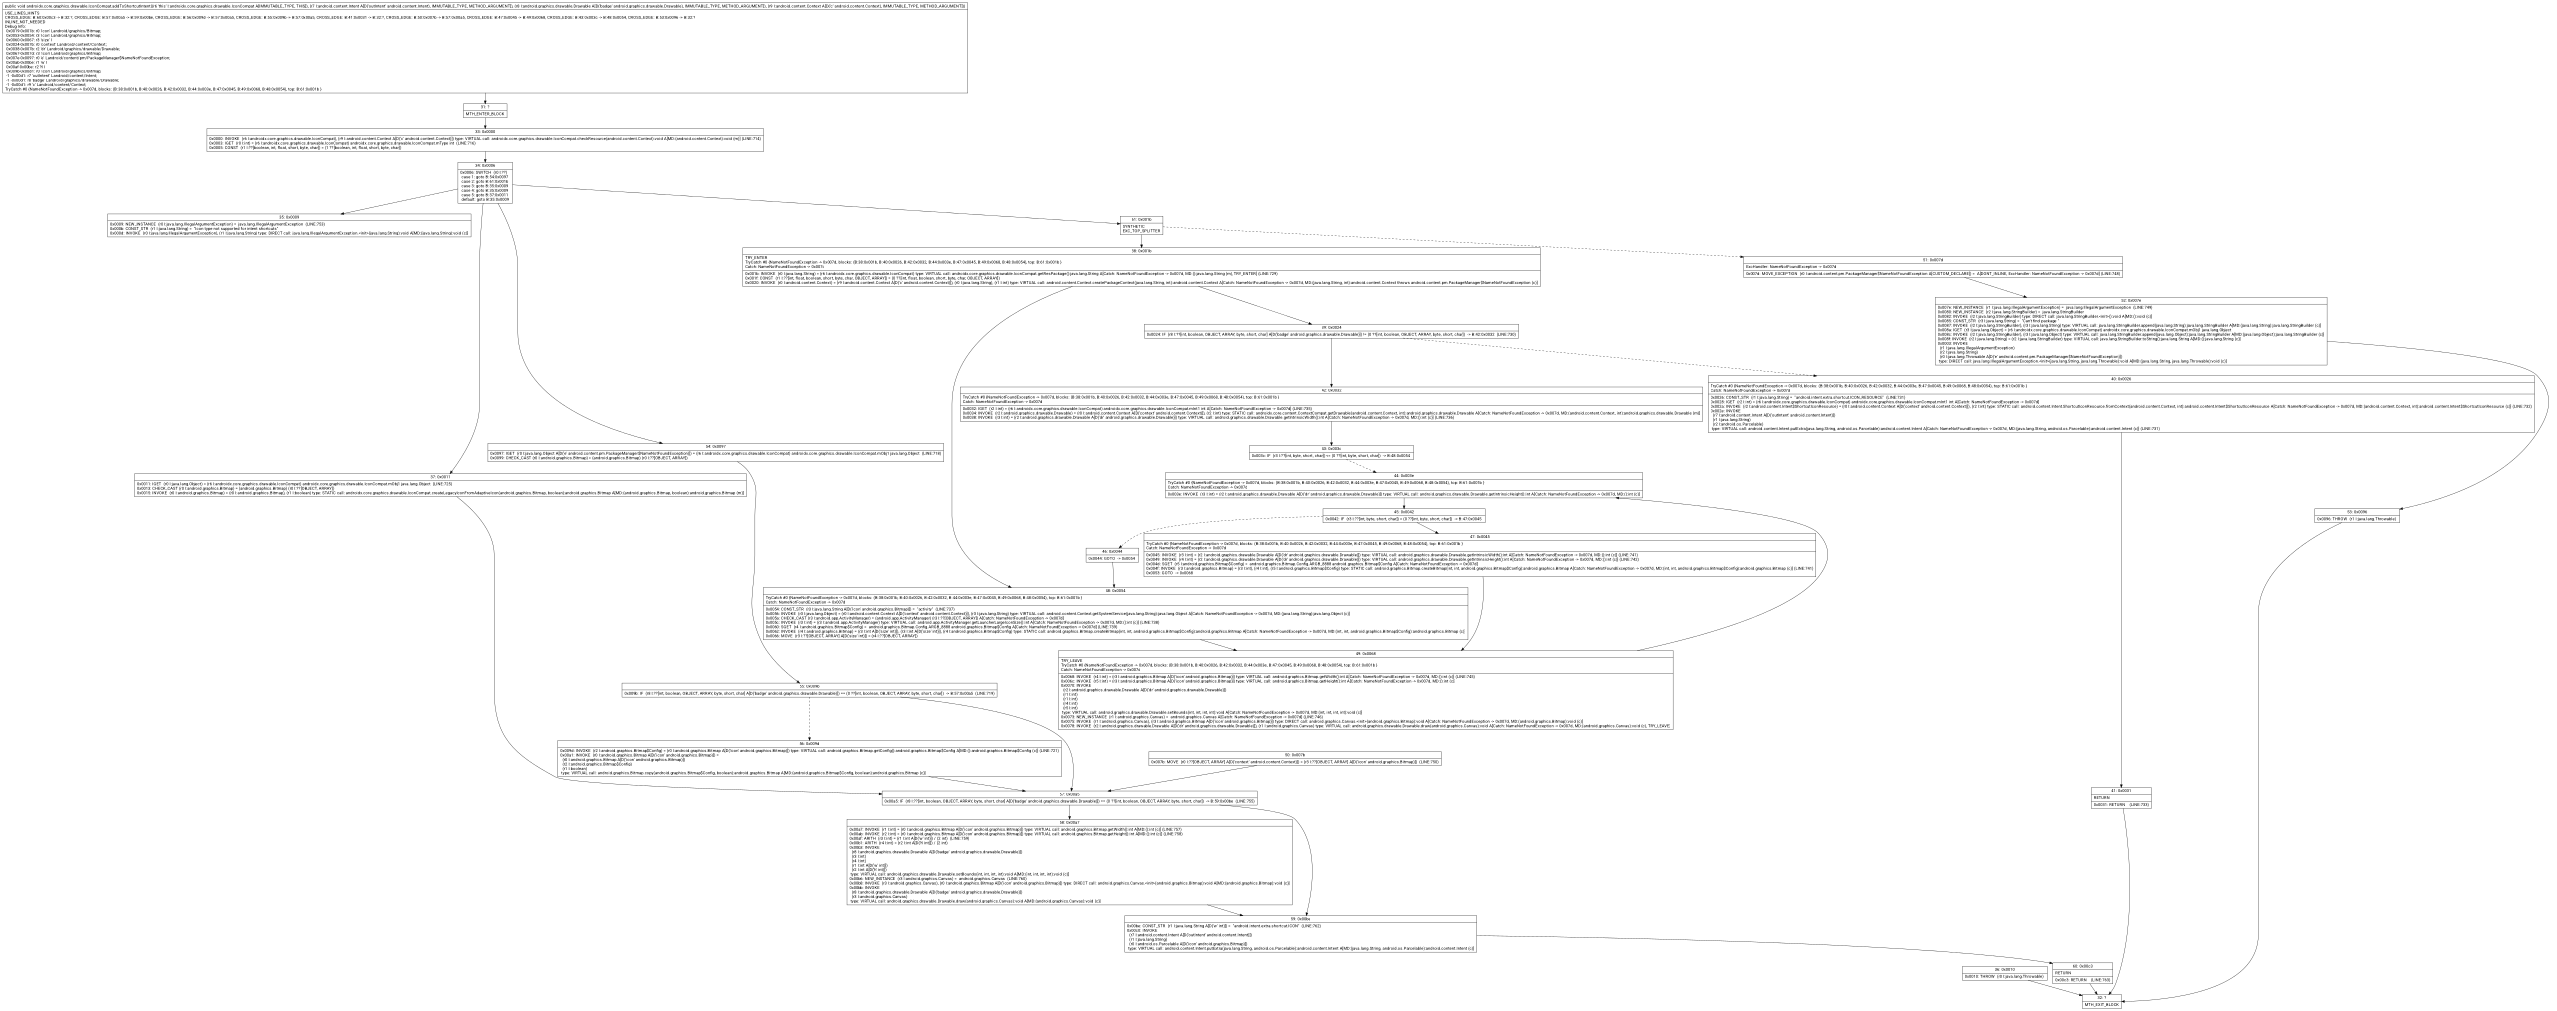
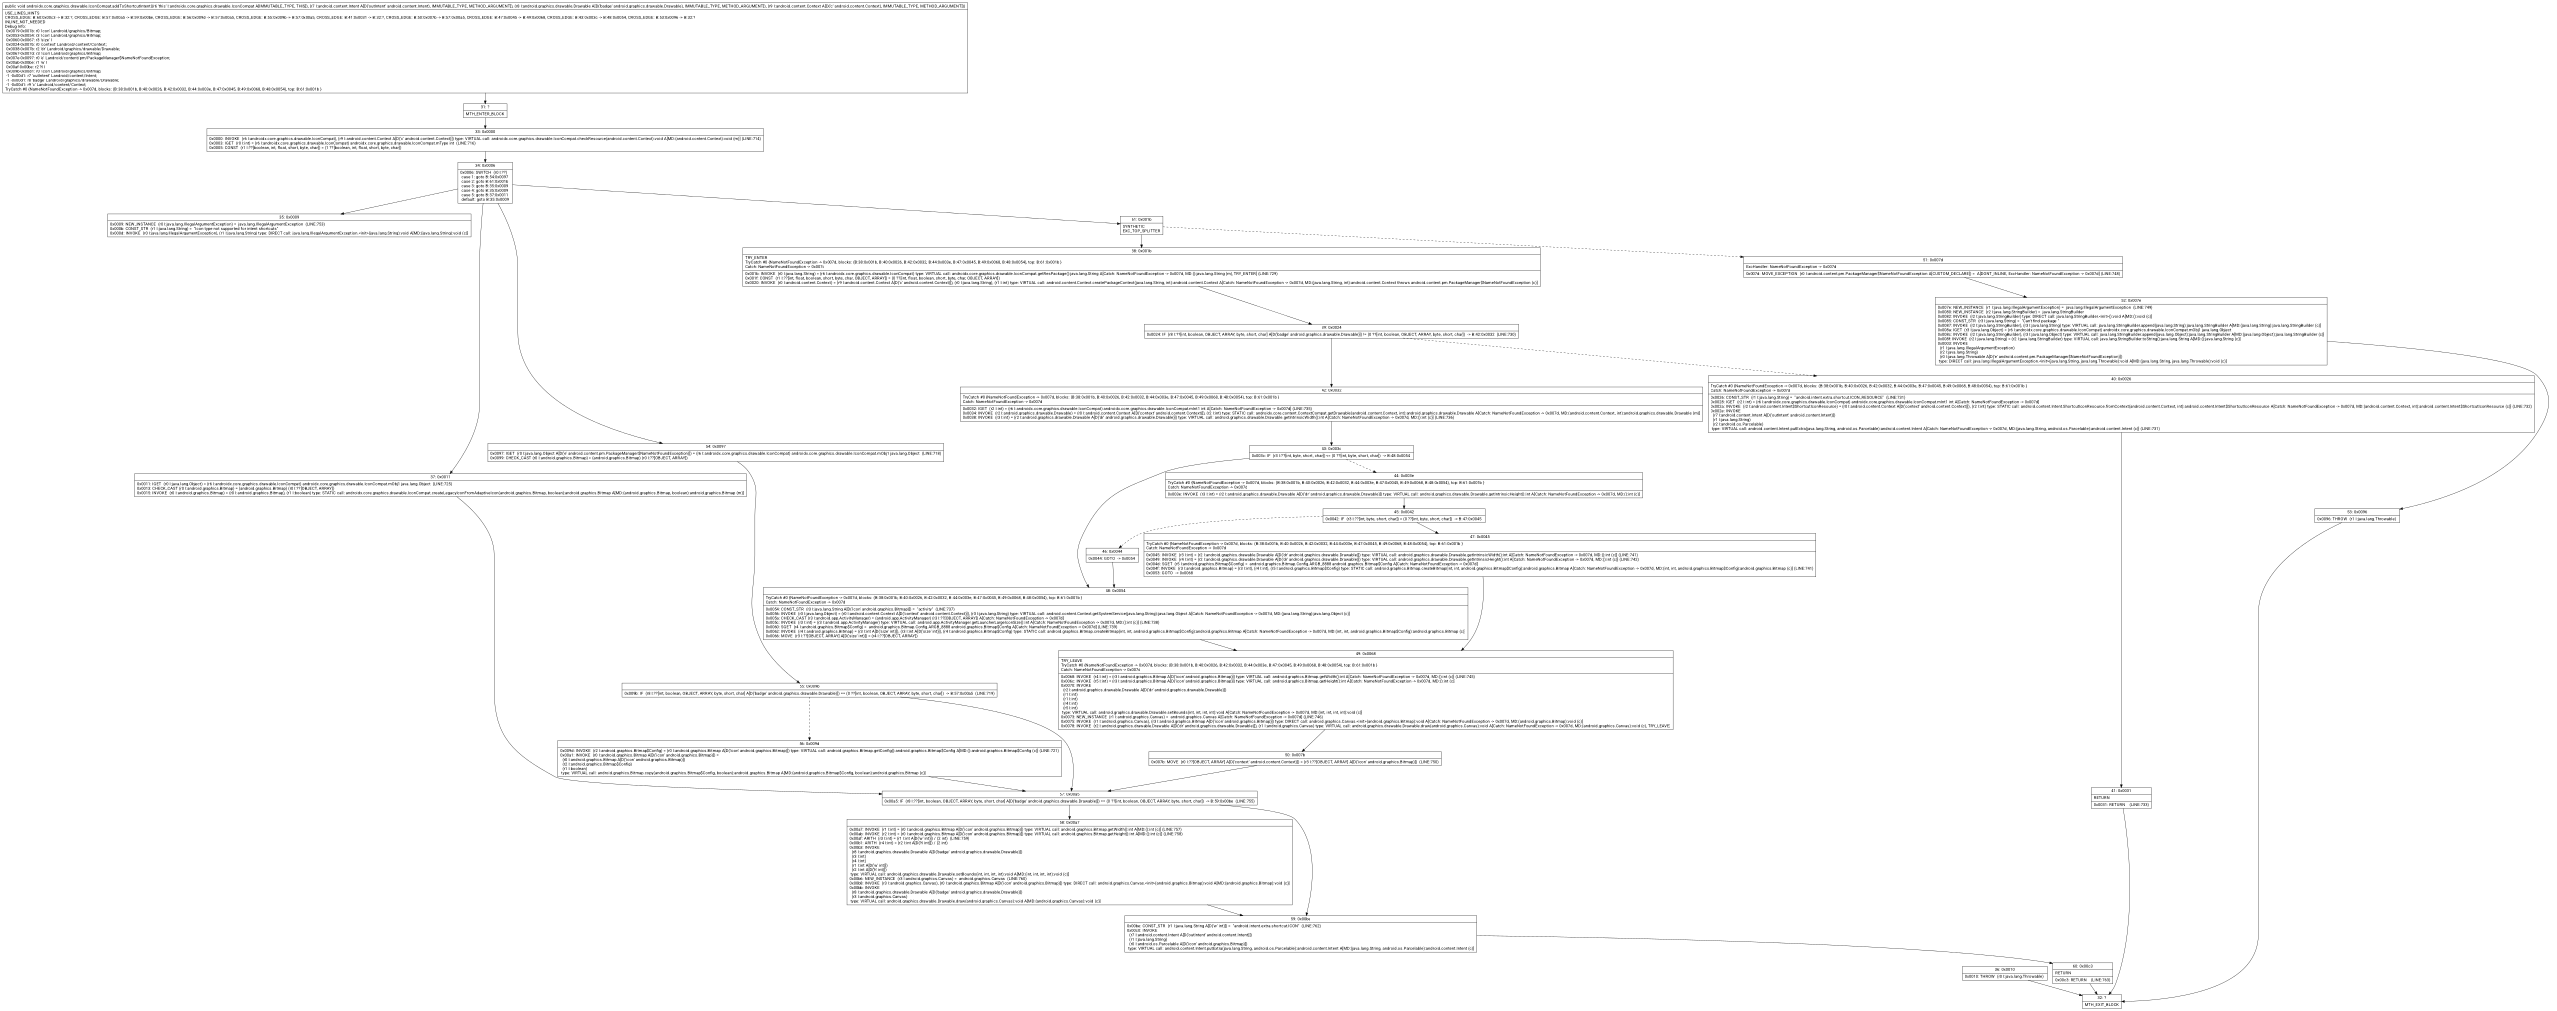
edge "38: 0x001b" -> "48: 0x0054": now "43: 0x003c" -> "48: 0x0054"
edge "49: 0x0068" -> "44: 0x003e": now "49: 0x0068" -> "50: 0x007b"
